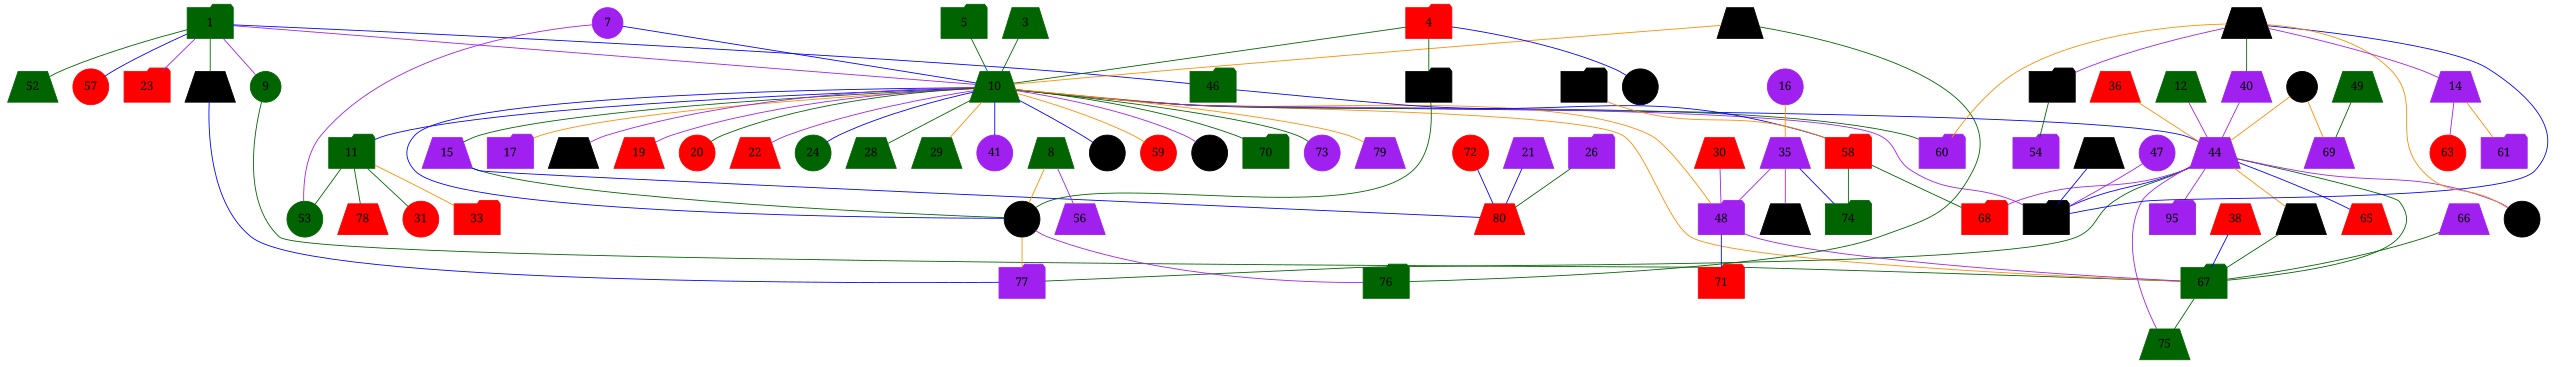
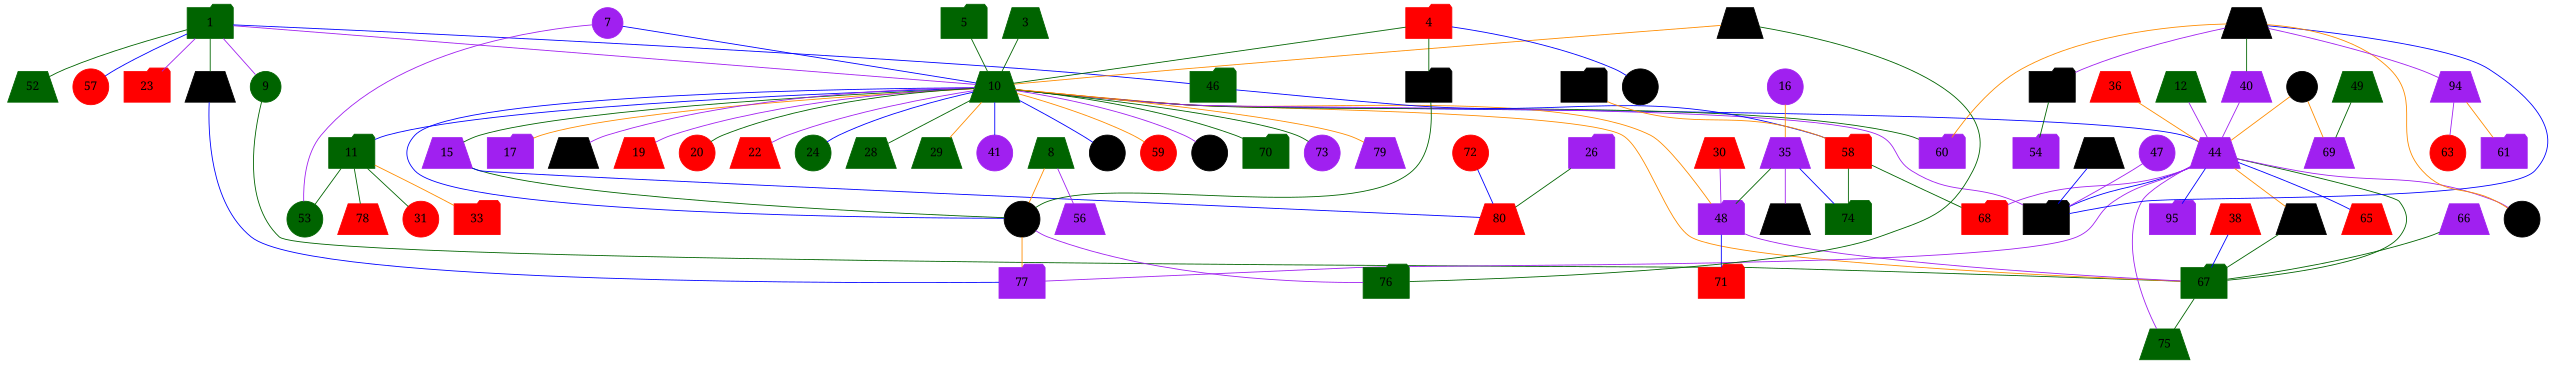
node "14": label "14" -> "94"
node "21": removed
edge "35" -- "48": color purple -> darkgreen
edge "44" -- "95": color purple -> blue
edge "44" -- "77": color darkgreen -> purple
